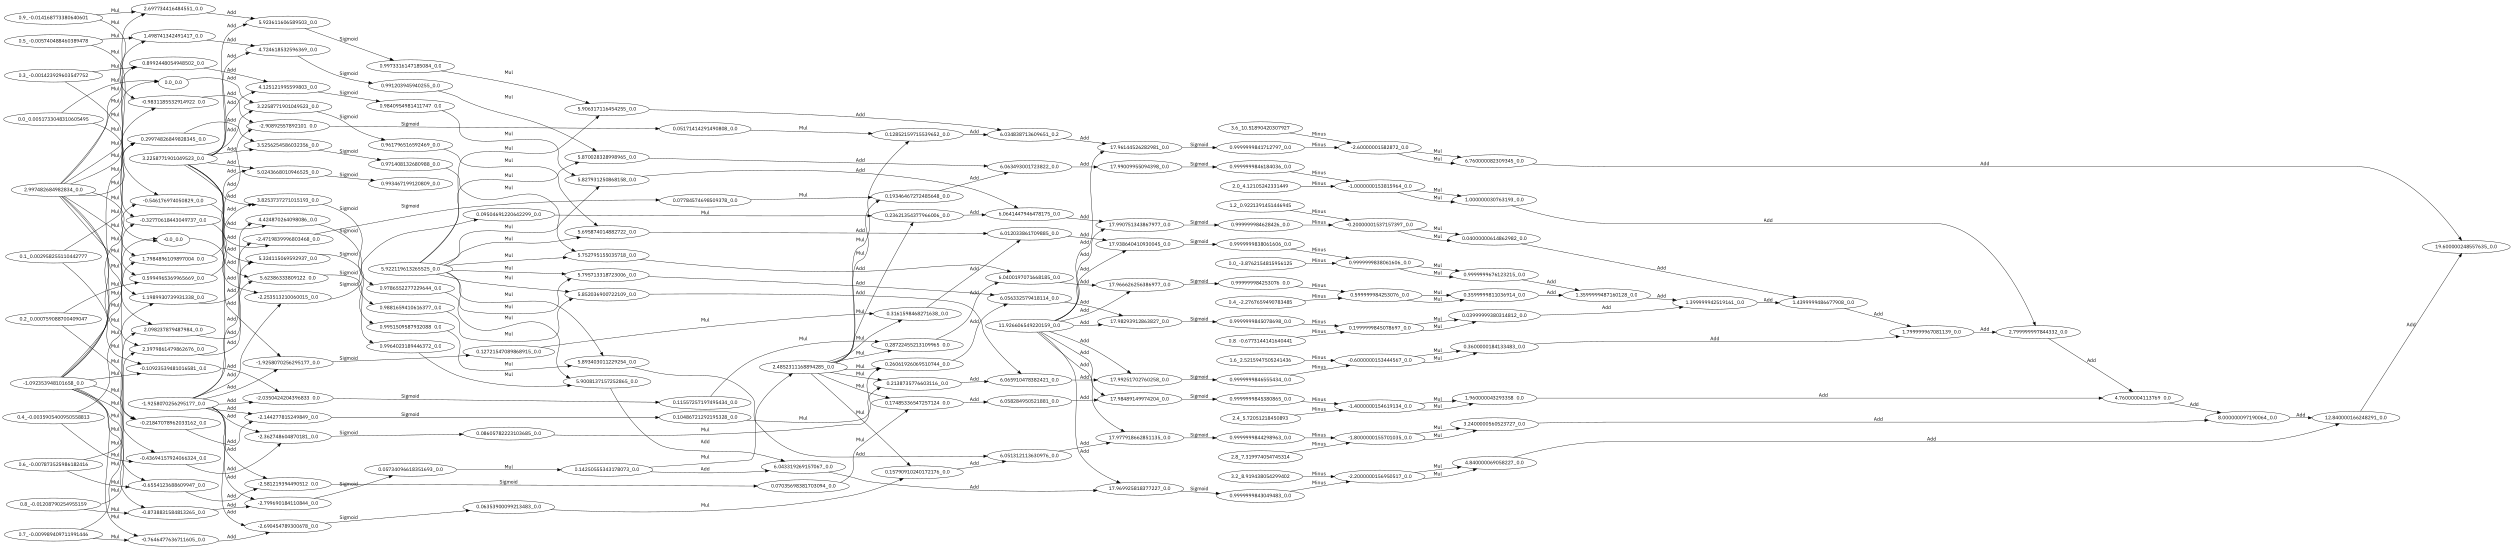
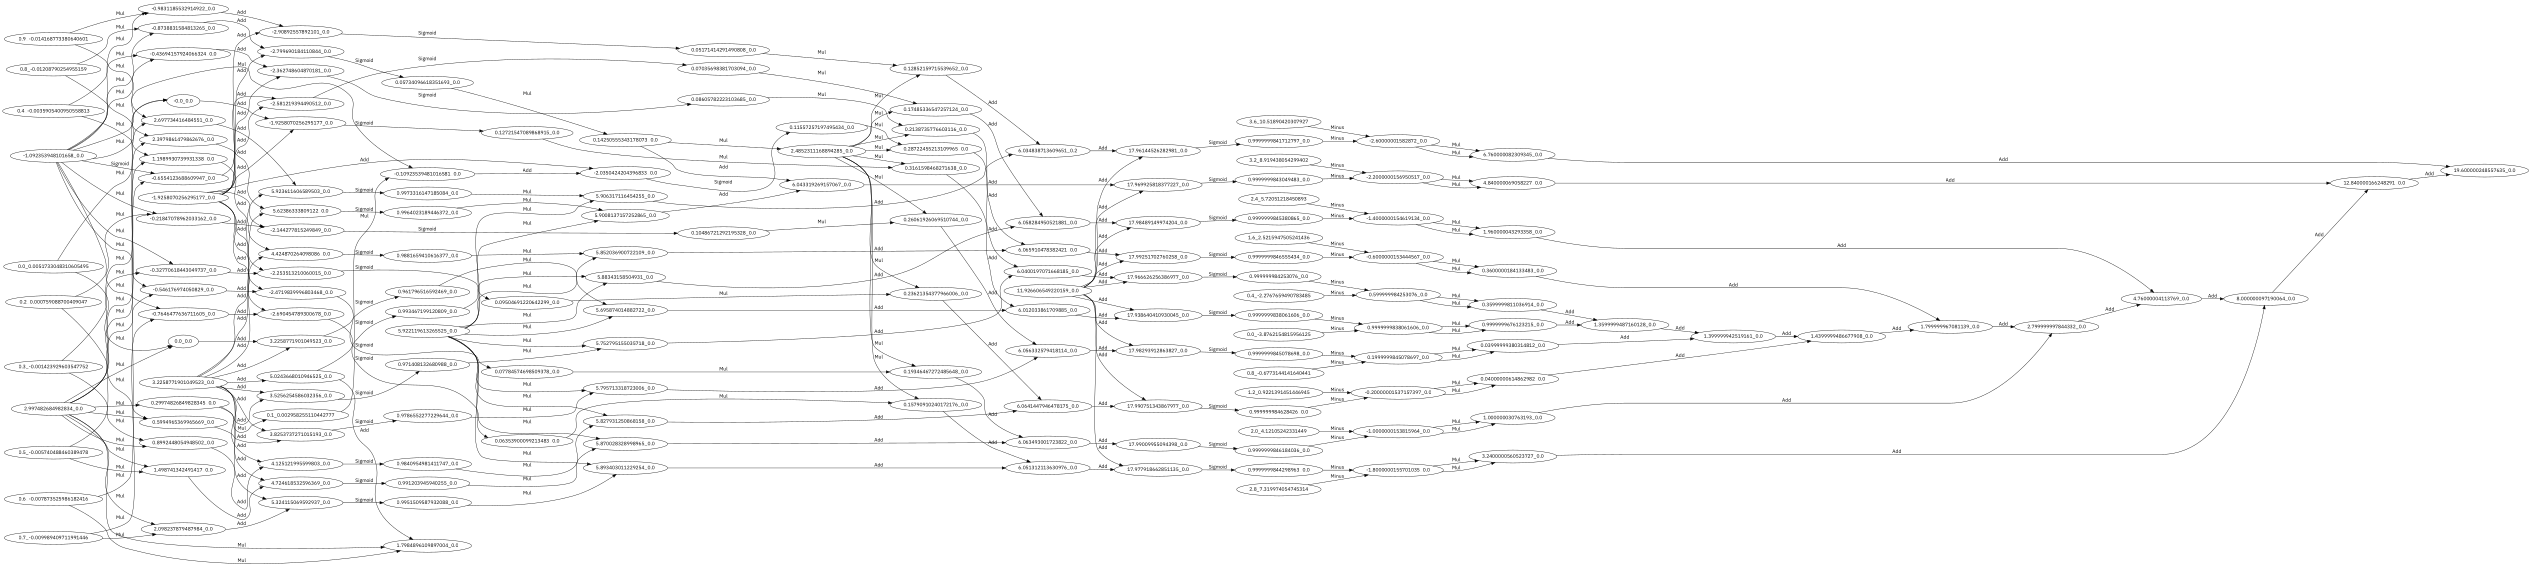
edge "1.7984896109897004_0.0" -> "5.0243668010946525_0.0": reversed
edge "0.1_0.002958255110442777" -> "0.29974826849828345_0.0": reversed
node "5.88343158504931_0.0": added
edge "-1.092353948101658_0.0" -> "-0.6554123688609947_0.0": label "Mul" -> "Sigmoid"
